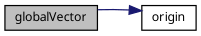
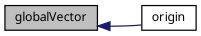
edge "globalVector" -> "origin": reversed
